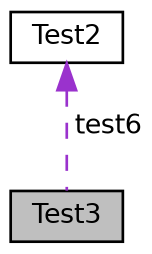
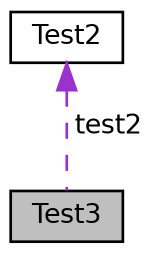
edge "Test3" -> "Test2": label " test6" -> " test2"
